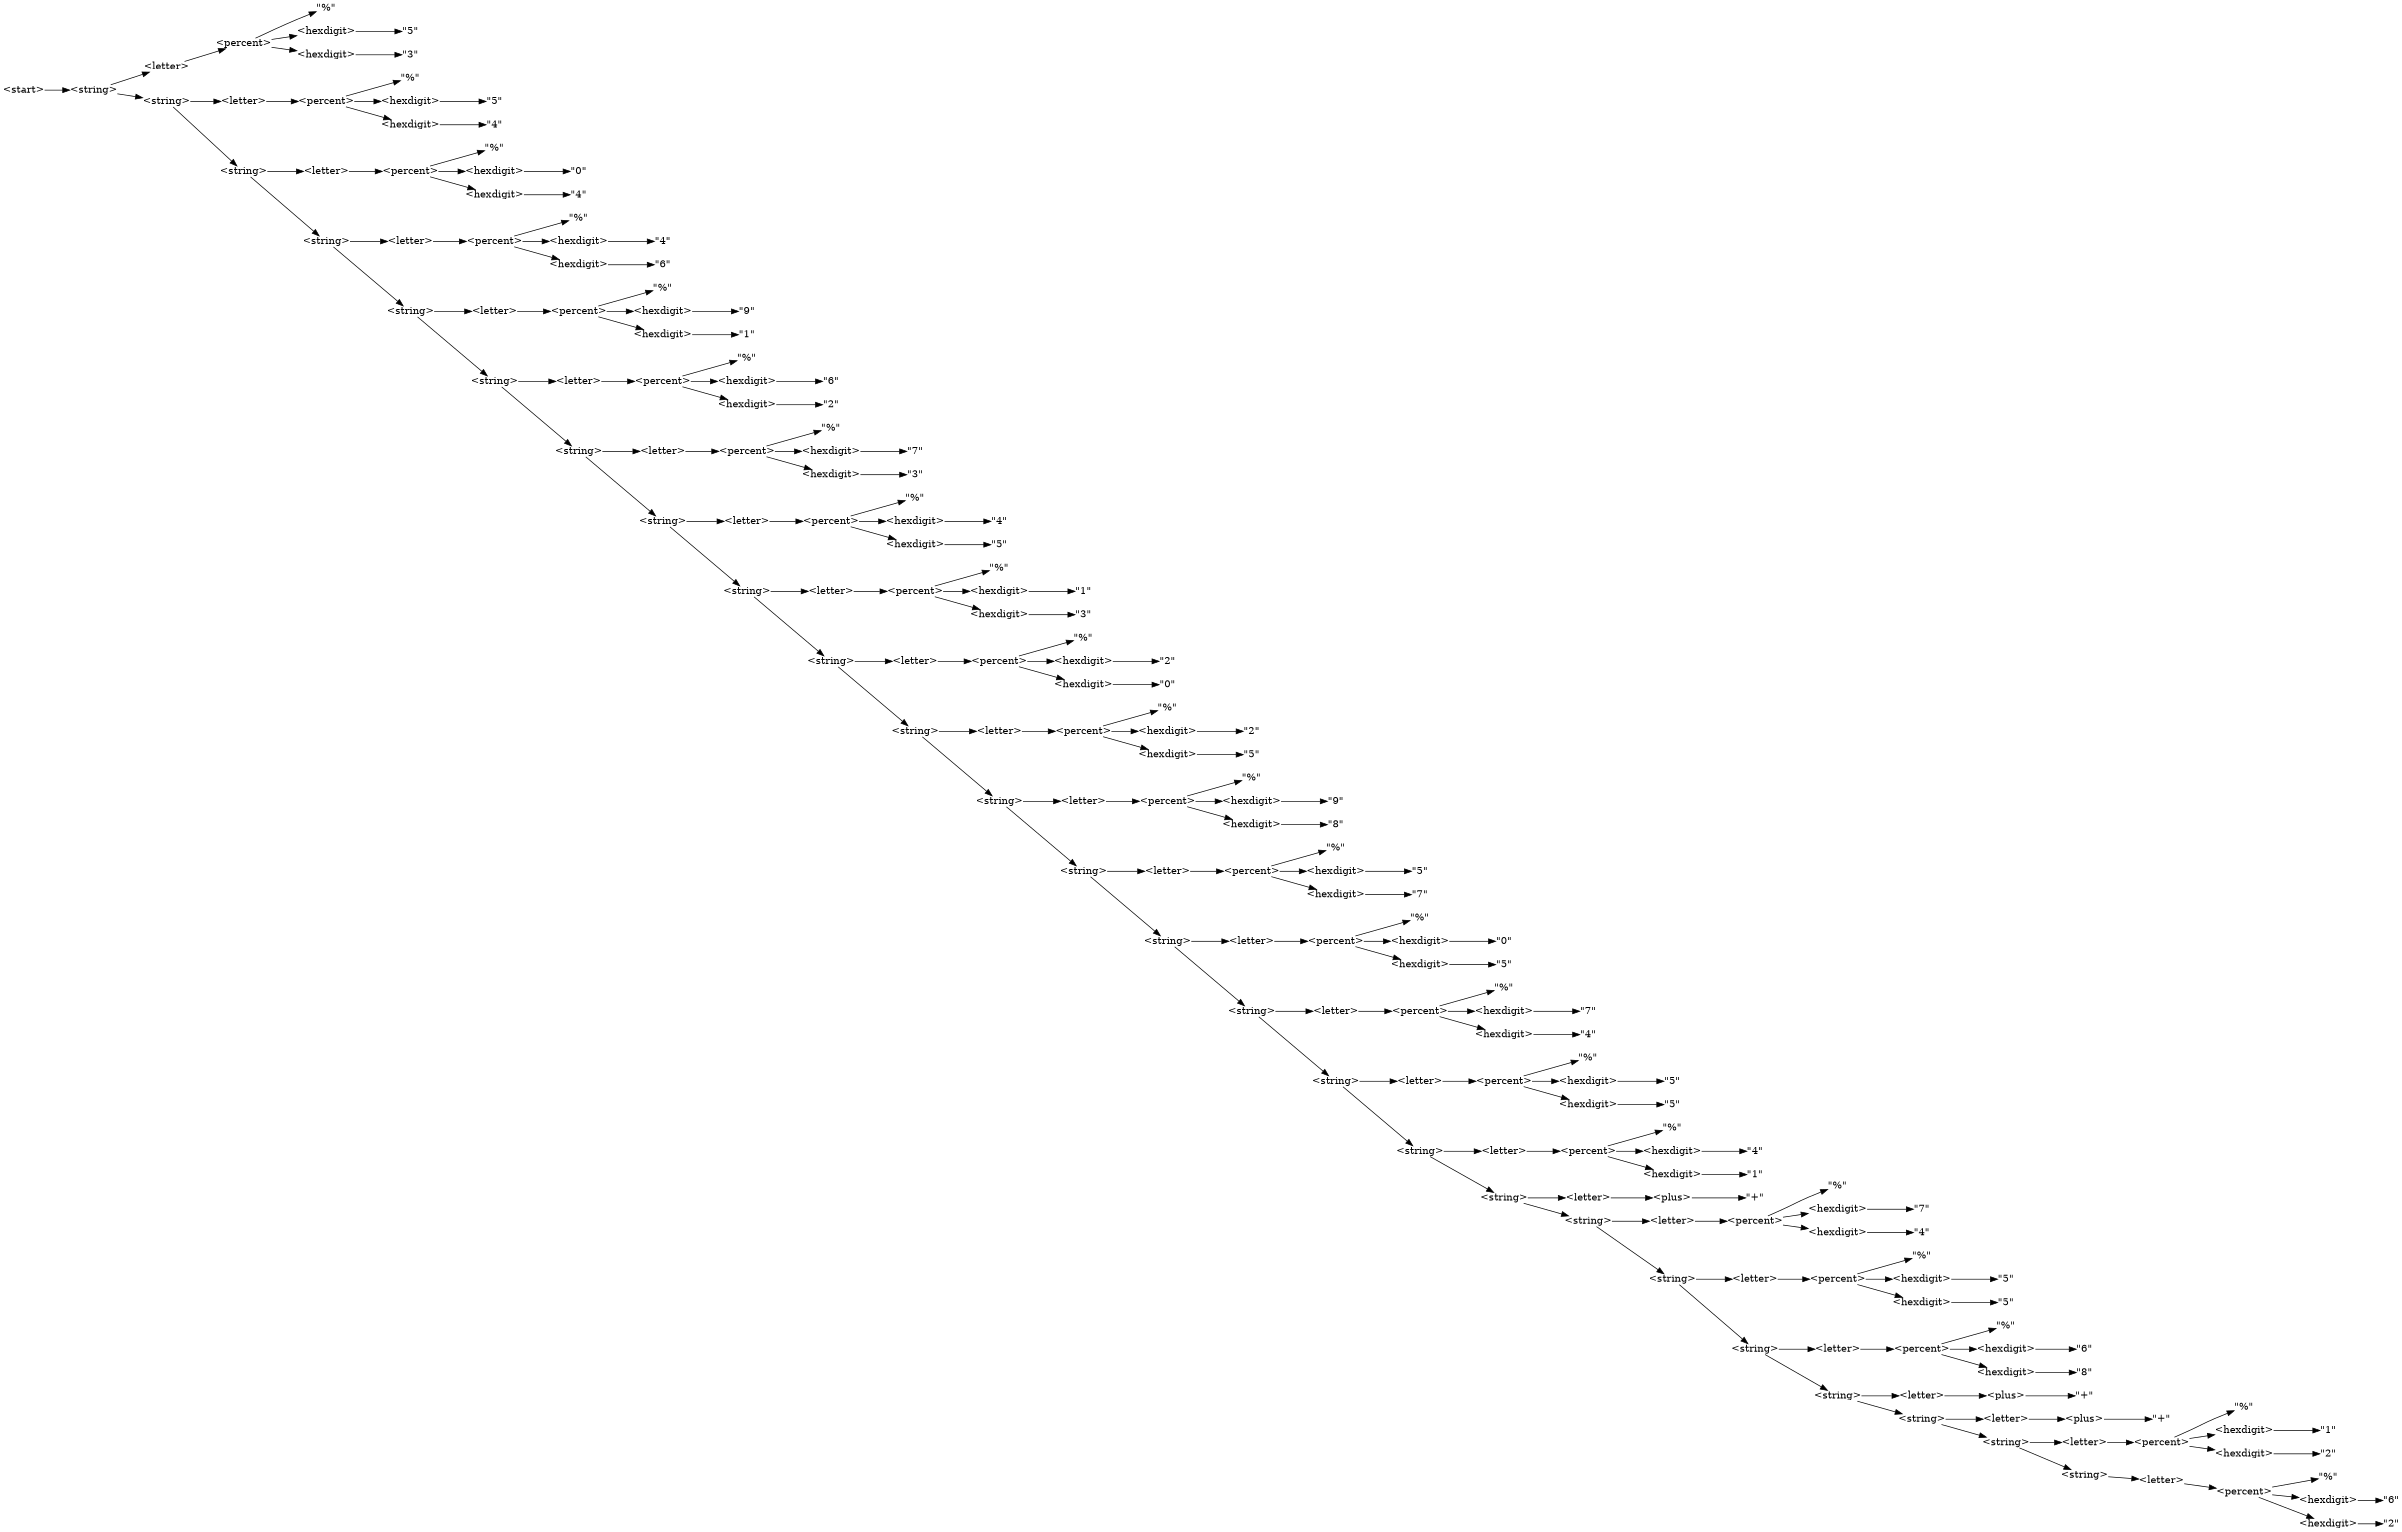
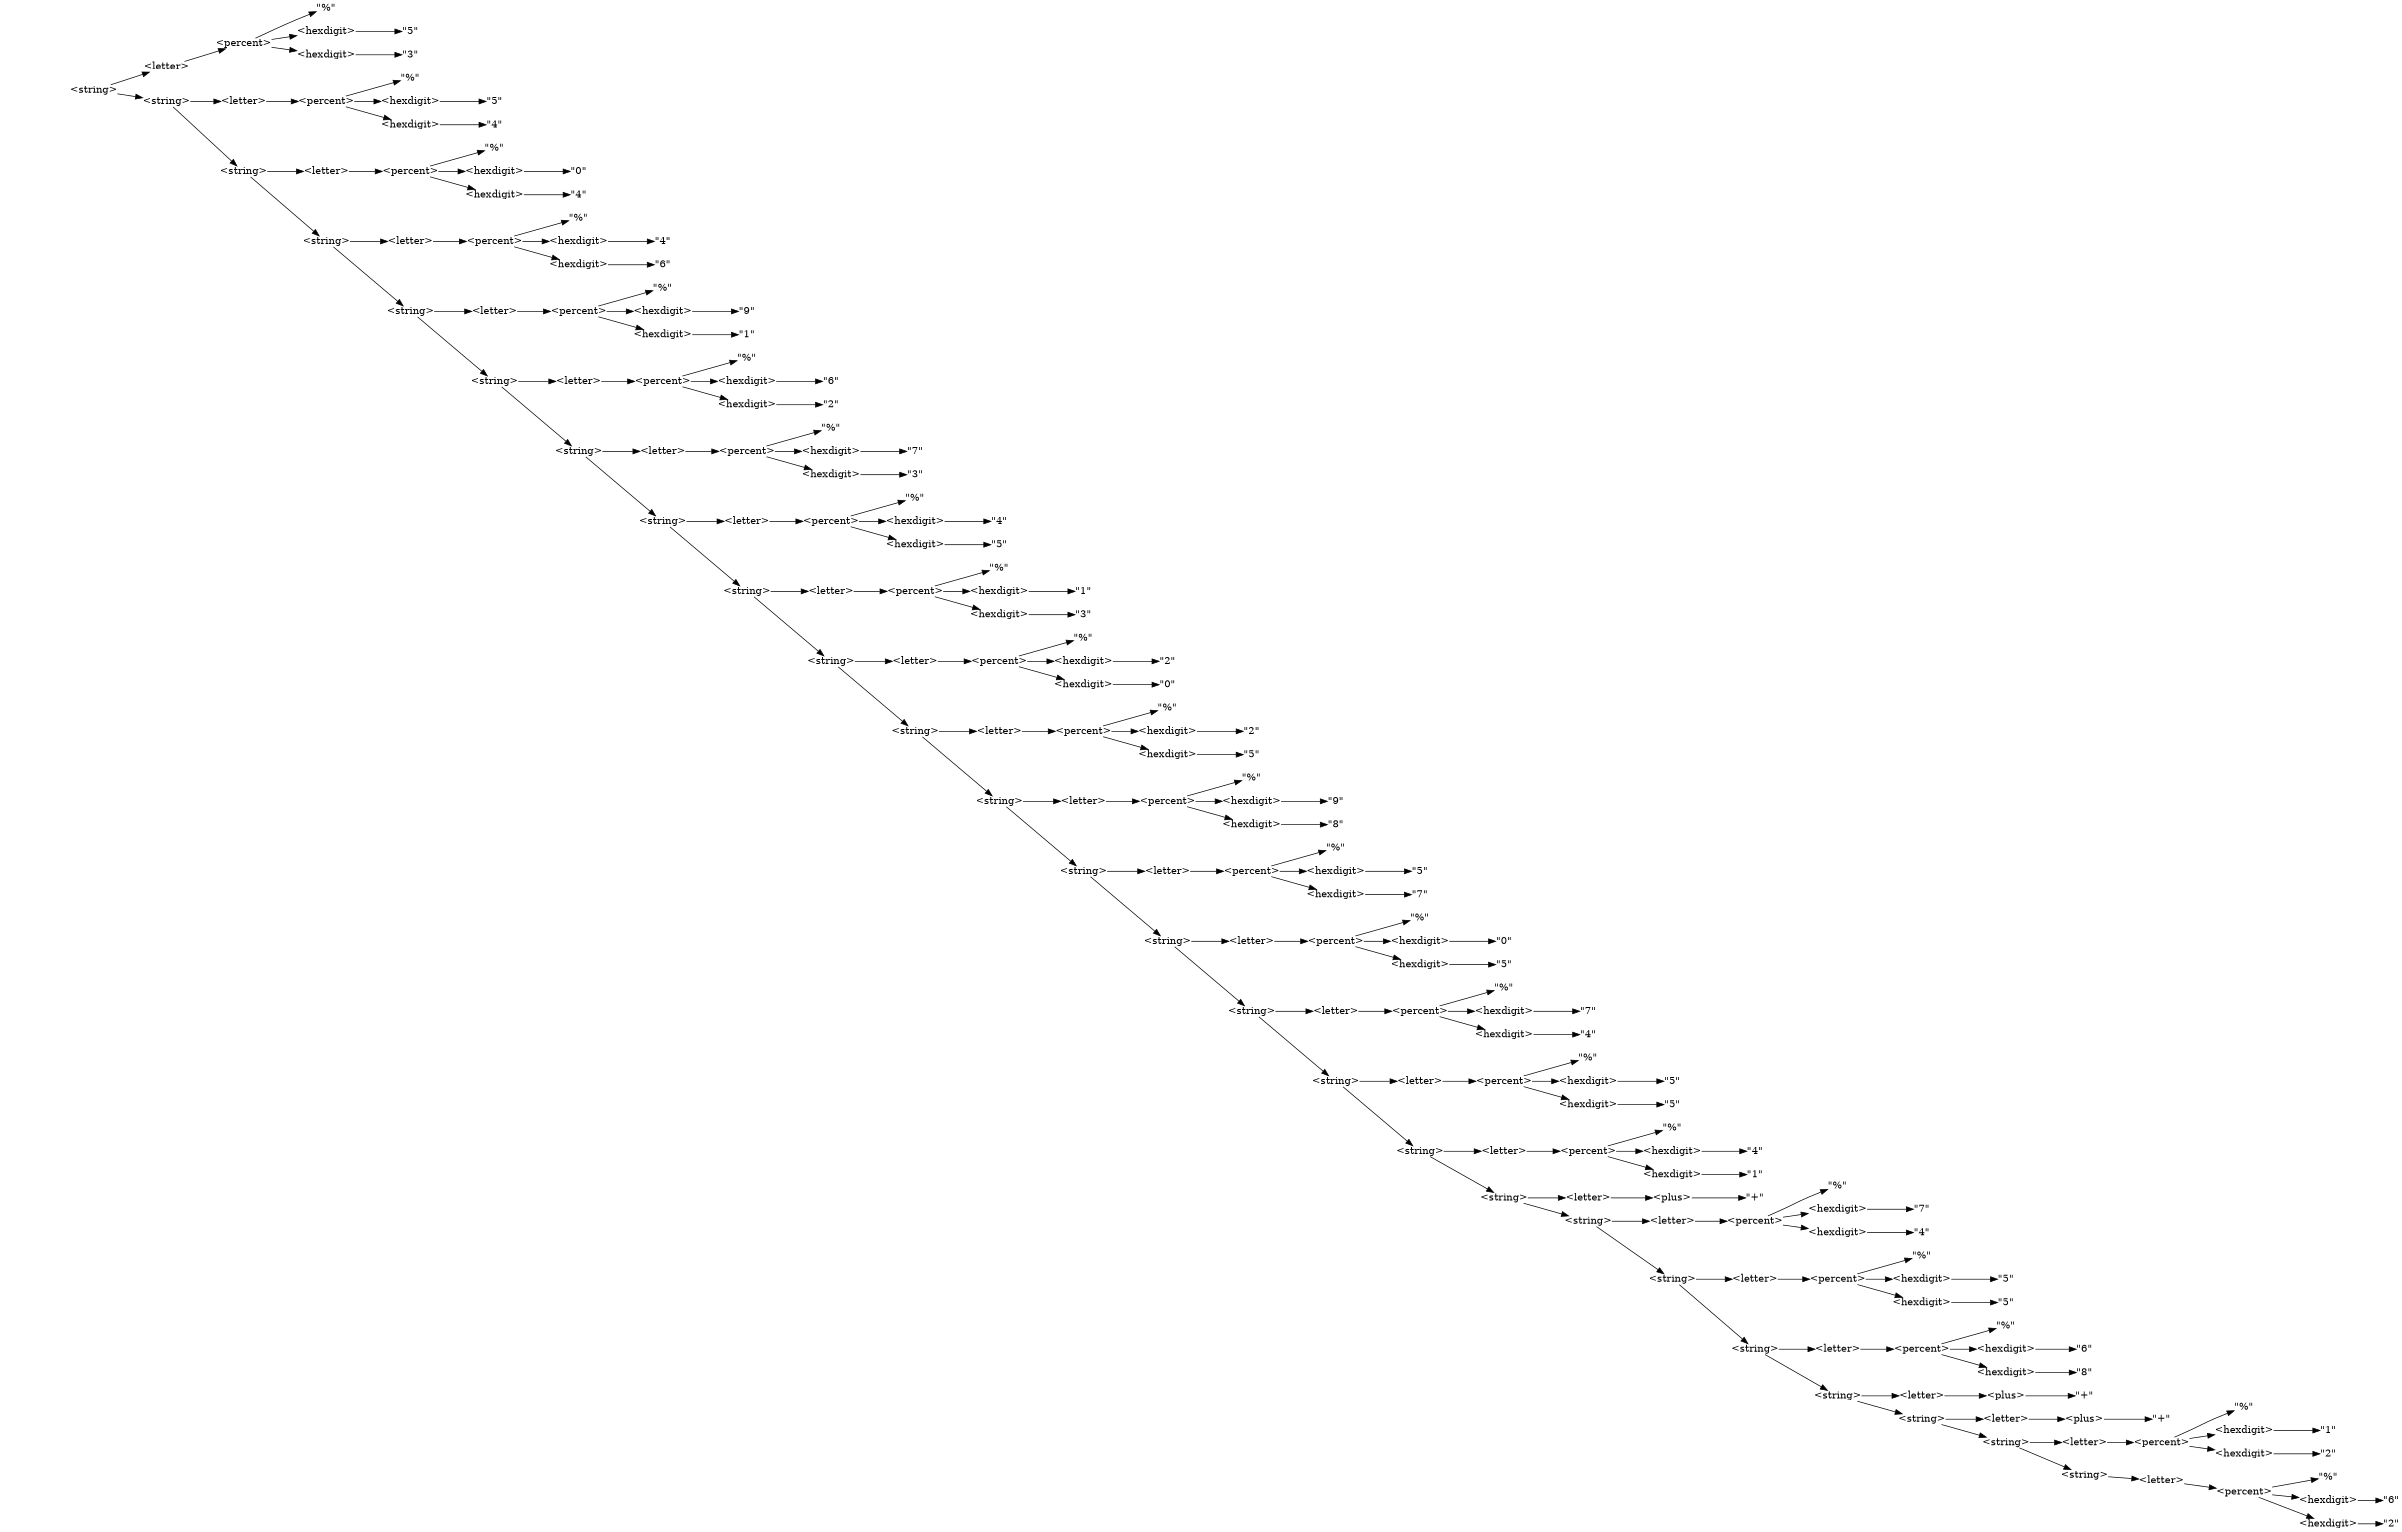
node "<start>": removed
